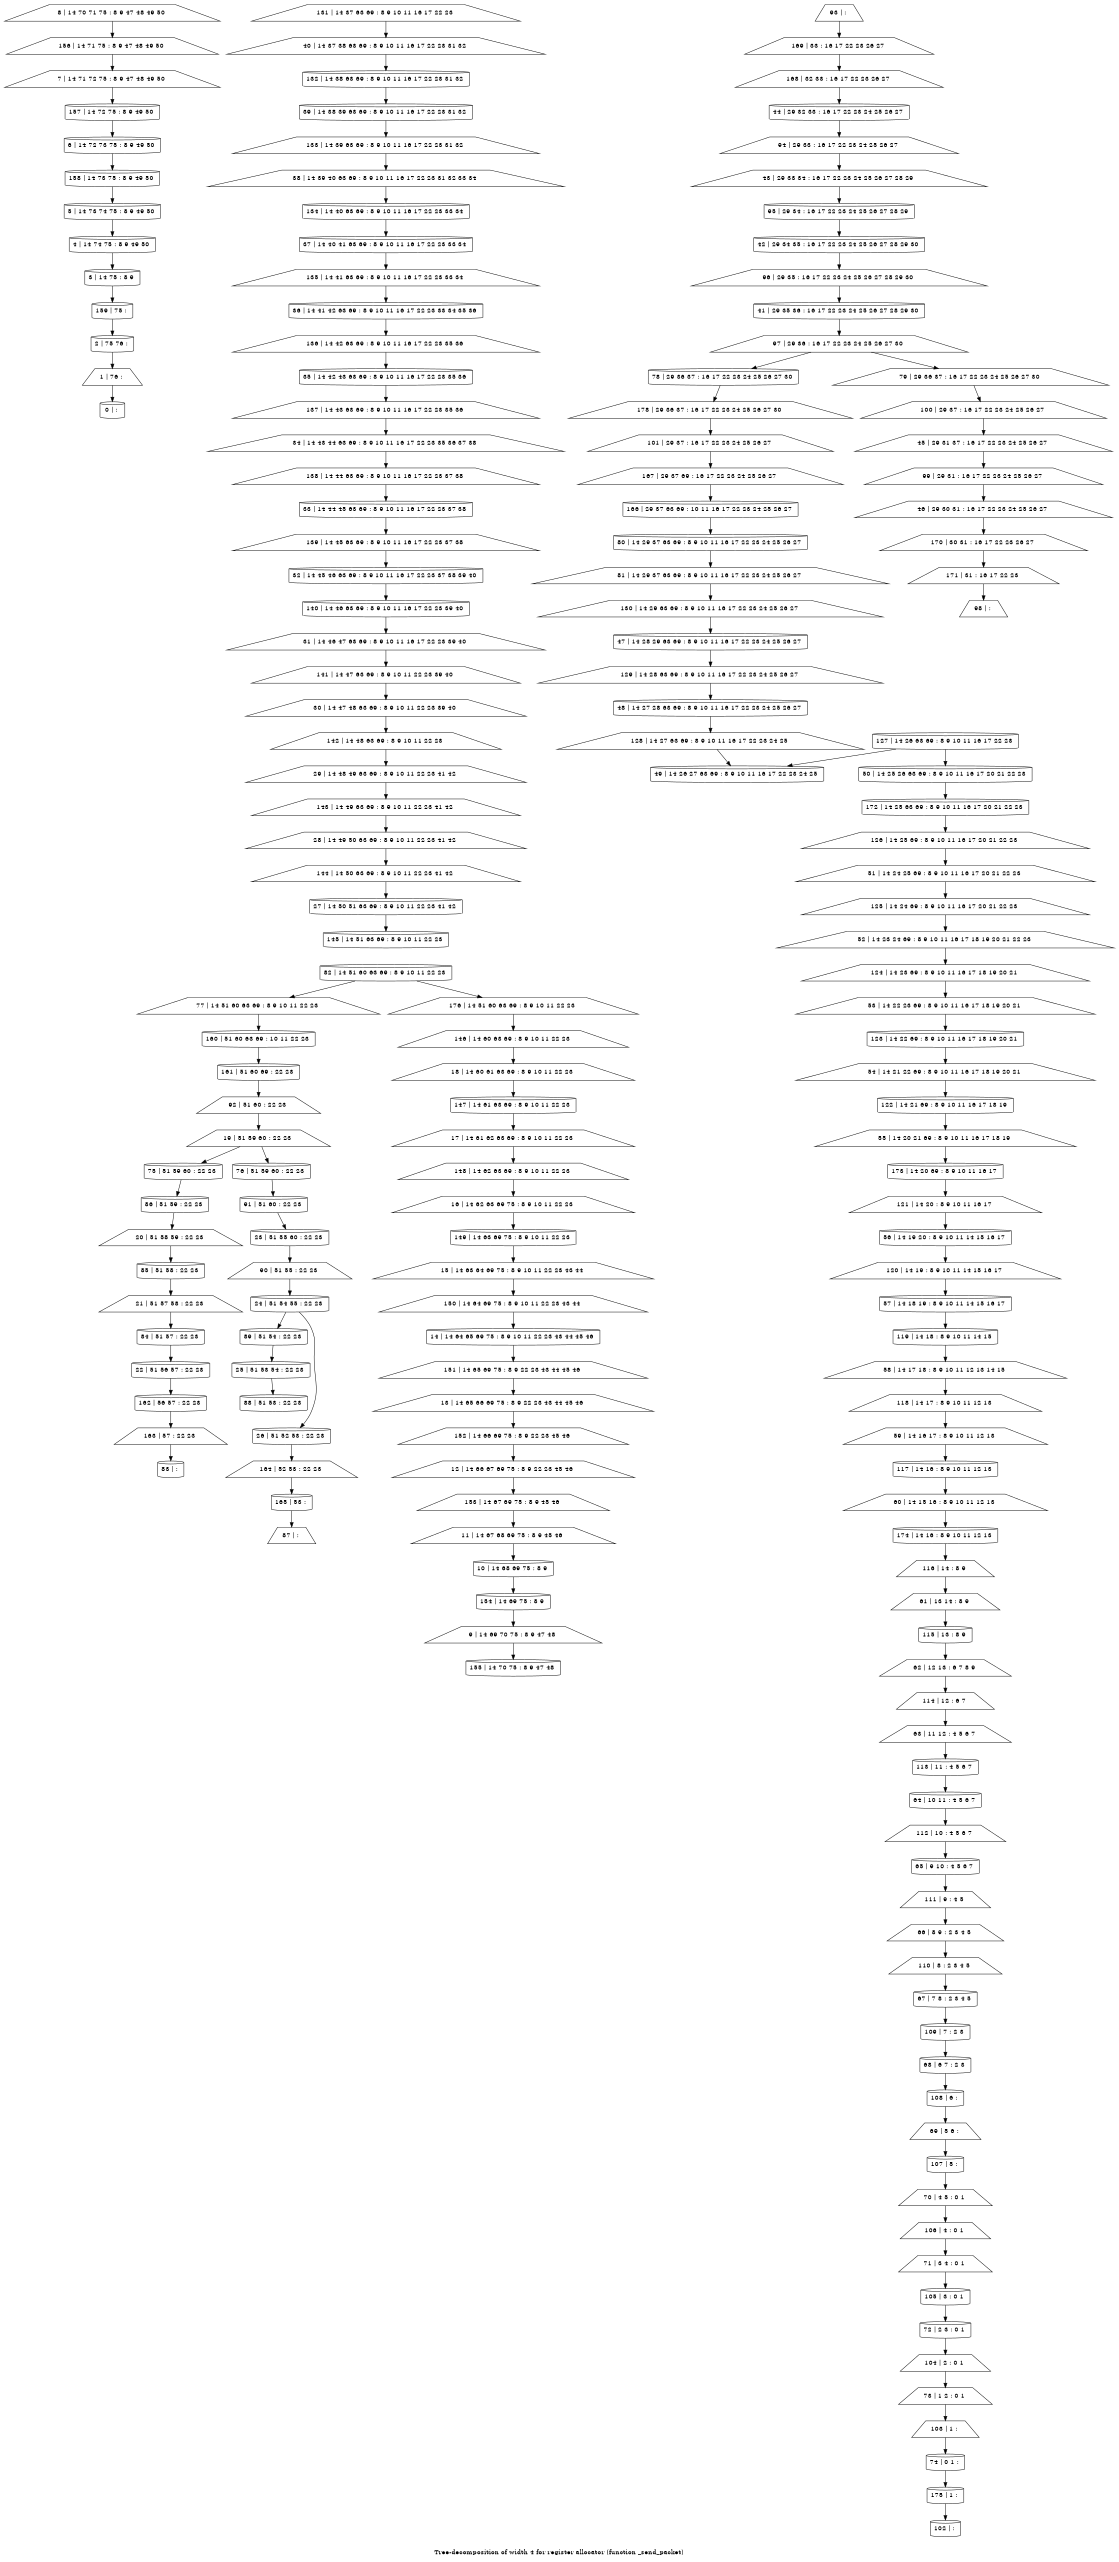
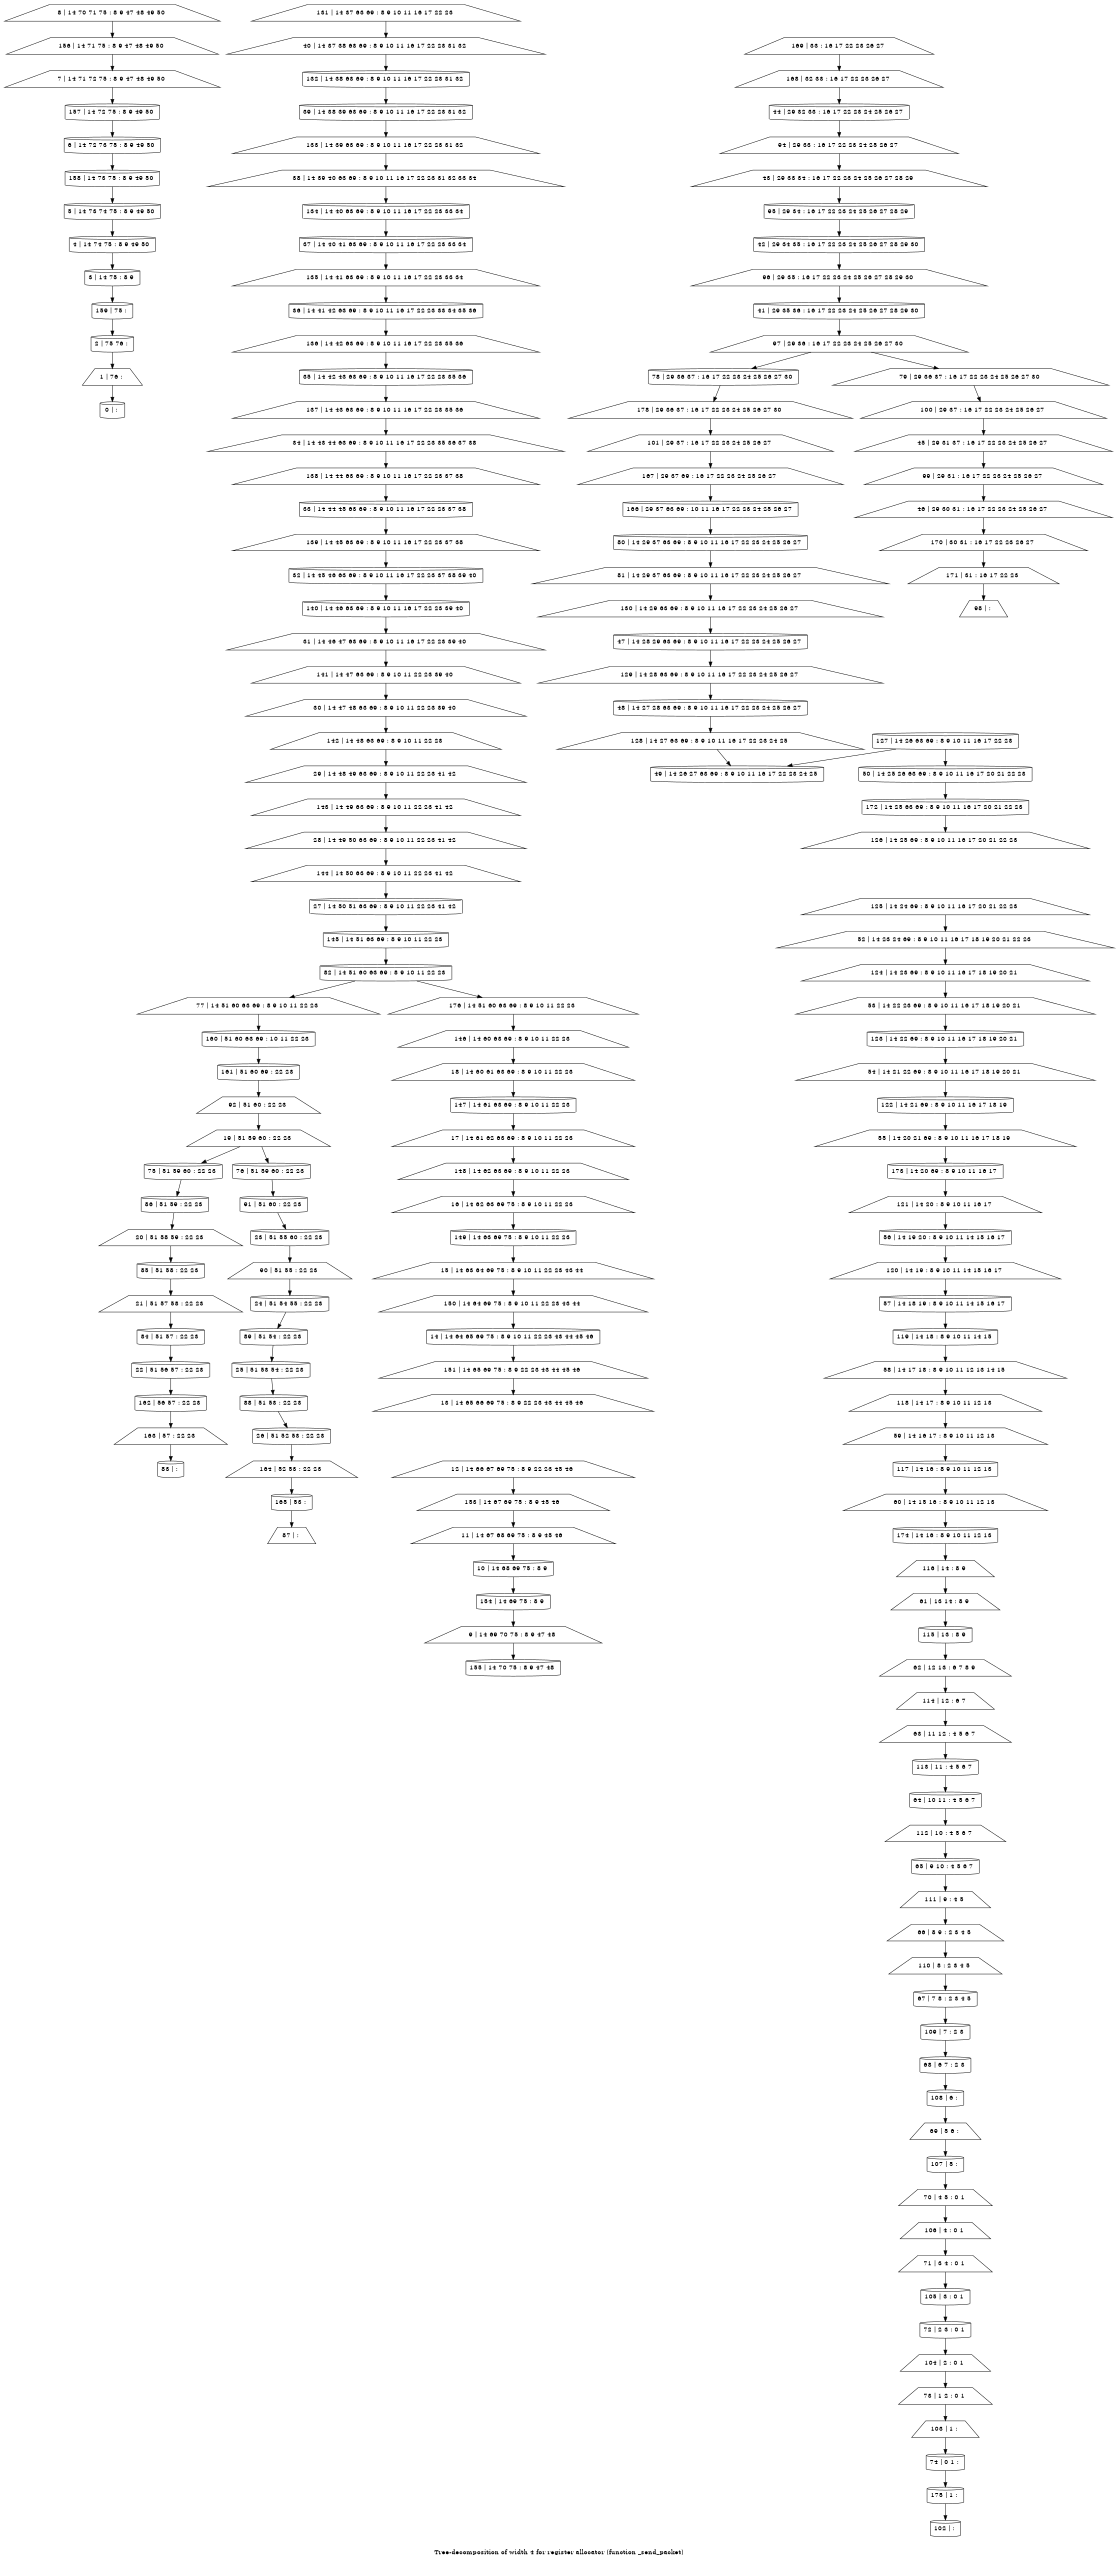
node "93 | :": removed
node "51 | 14 24 25 69 : 8 9 10 11 16 17 20 21 22 23": removed
edge "145 | 14 51 63 69 : 8 9 10 11 22 23" -> "82 | 14 51 60 63 69 : 8 9 10 11 22 23": added
edge "24 | 51 54 55 : 22 23" -> "26 | 51 52 53 : 22 23": now "88 | 51 53 : 22 23" -> "26 | 51 52 53 : 22 23"
node "152 | 14 66 69 75 : 8 9 22 23 45 46": removed
